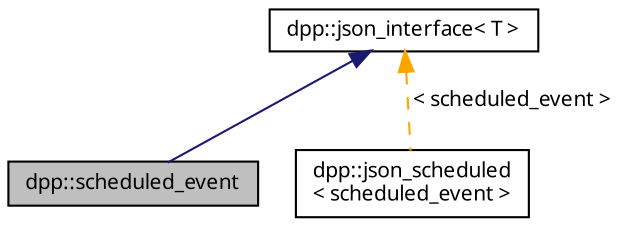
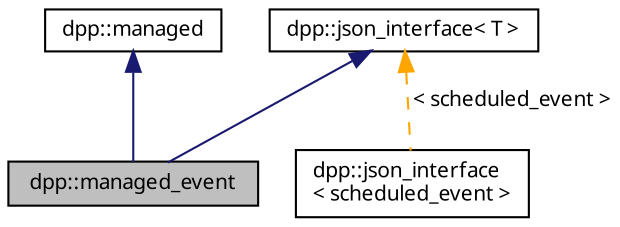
node "dpp::managed": added
node "dpp::scheduled_event": label "dpp::scheduled_event" -> "dpp::managed_event"
node "dpp::json_scheduled < scheduled_event >": label "dpp::json_scheduled < scheduled_event >" -> "dpp::json_interface < scheduled_event >"
